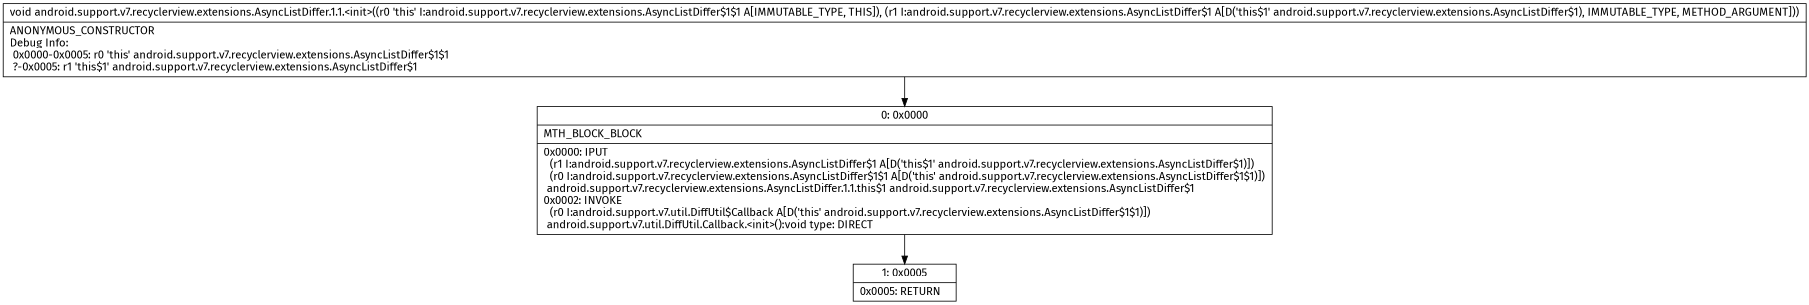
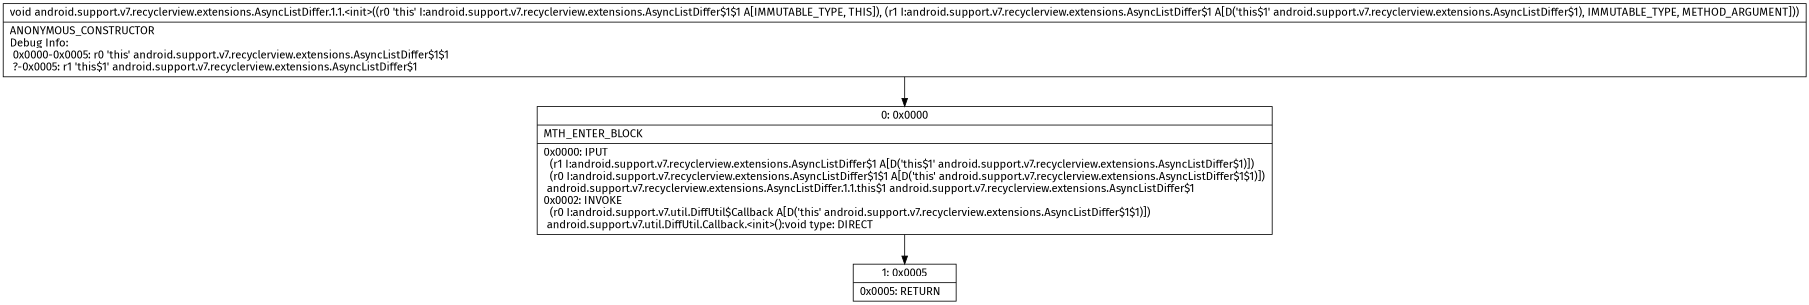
node "0: 0x0000": text "MTH_BLOCK_BLOCK" -> "MTH_ENTER_BLOCK"
